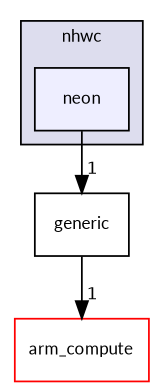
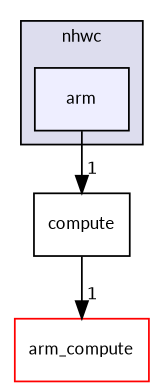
node "neon": label "neon" -> "arm"
node "generic": label "generic" -> "compute"
